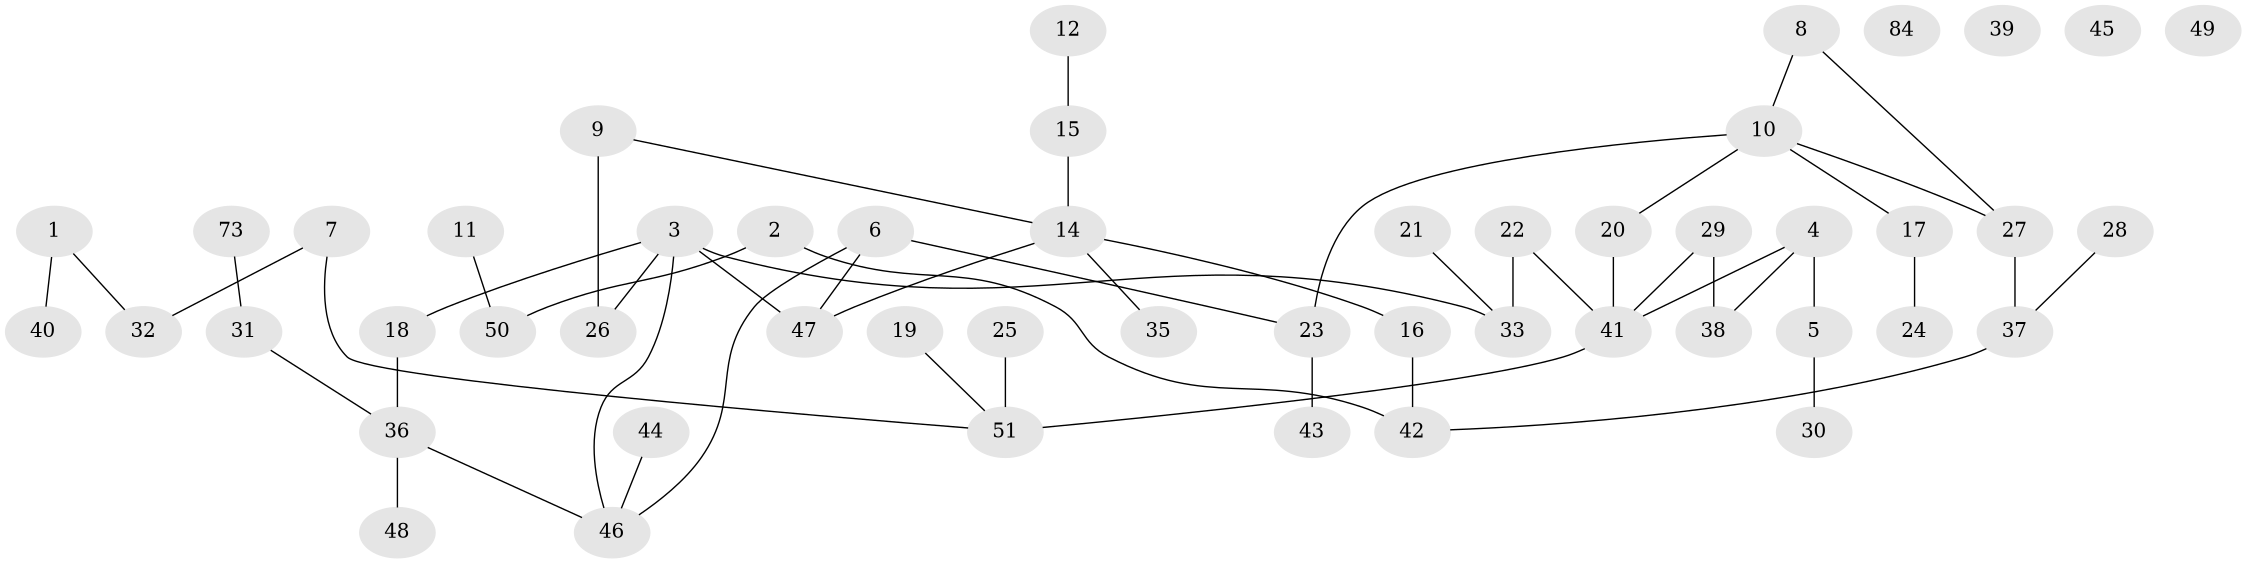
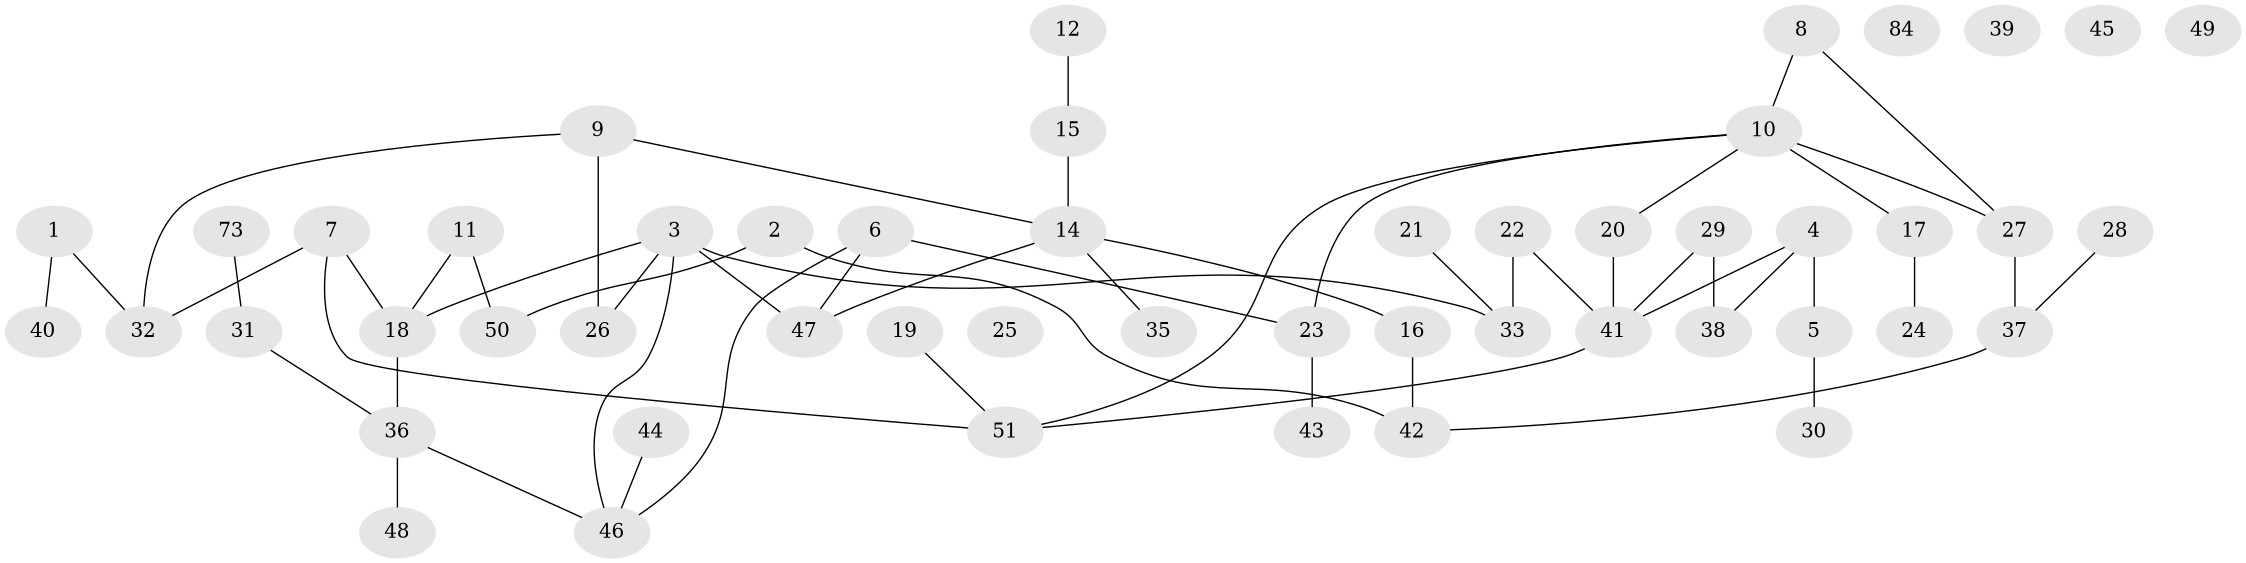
edge "9" -- "32": added
edge "7" -- "18": added
edge "11" -- "18": added
edge "25" -- "51": now "10" -- "51"
